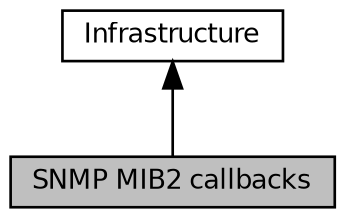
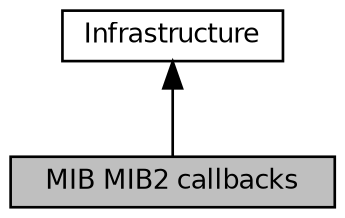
node "SNMP MIB2 callbacks": label "SNMP MIB2 callbacks" -> "MIB MIB2 callbacks"
